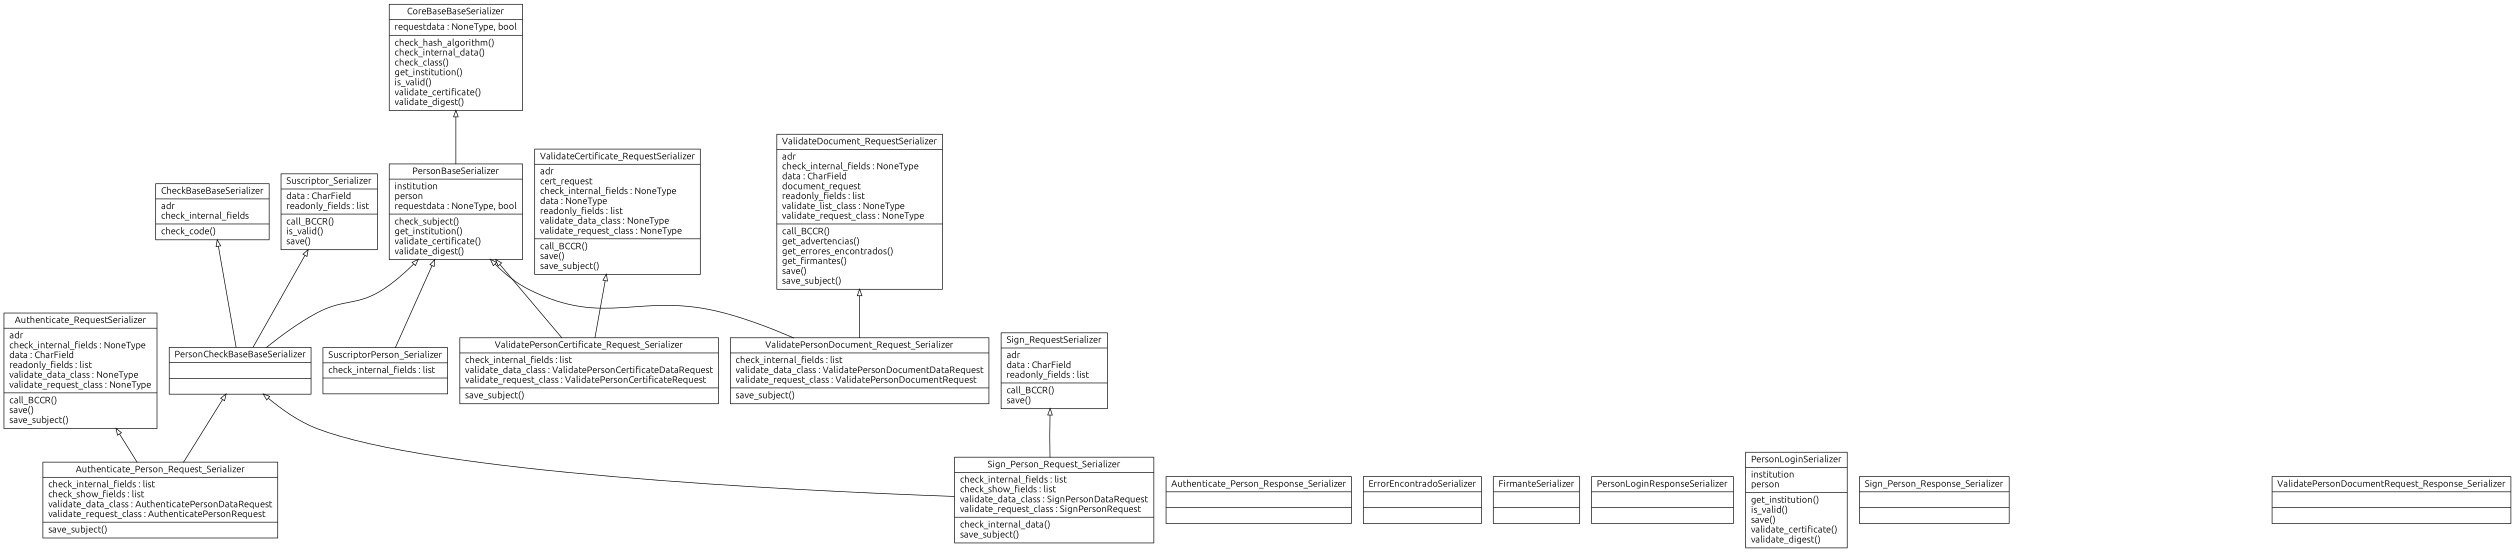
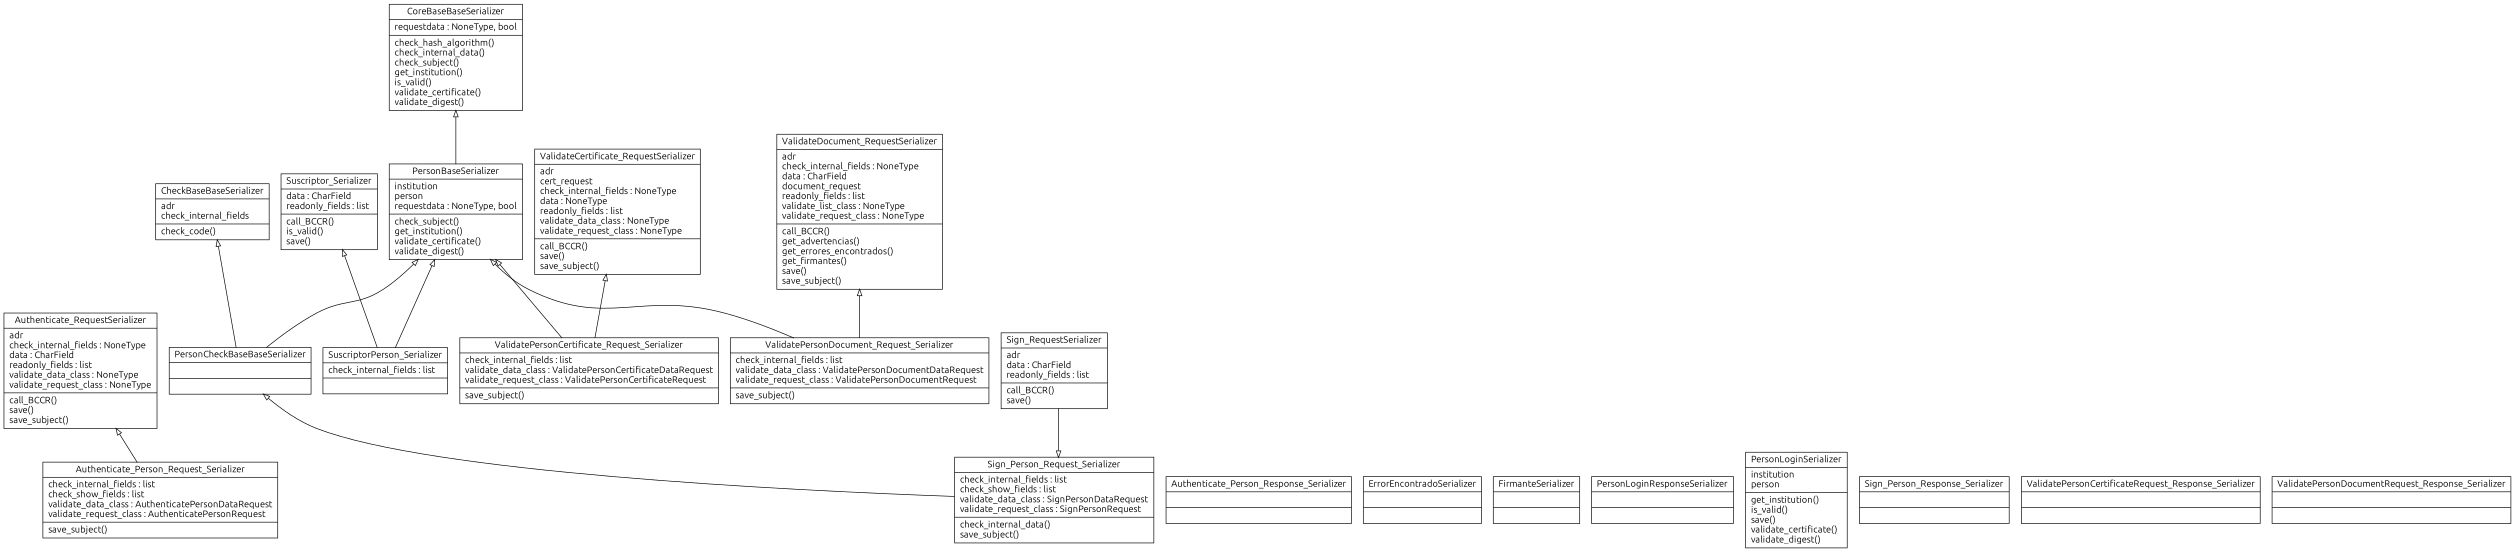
node "CoreBaseBaseSerializer": text "check_class()" -> "check_subject()"
edge "PersonCheckBaseBaseSerializer" -> "Suscriptor_Serializer": now "SuscriptorPerson_Serializer" -> "Suscriptor_Serializer"
edge "Authenticate_Person_Request_Serializer" -> "PersonCheckBaseBaseSerializer": removed
edge "Sign_Person_Request_Serializer" -> "Sign_RequestSerializer": reversed
node "ValidatePersonCertificateRequest_Response_Serializer": added
